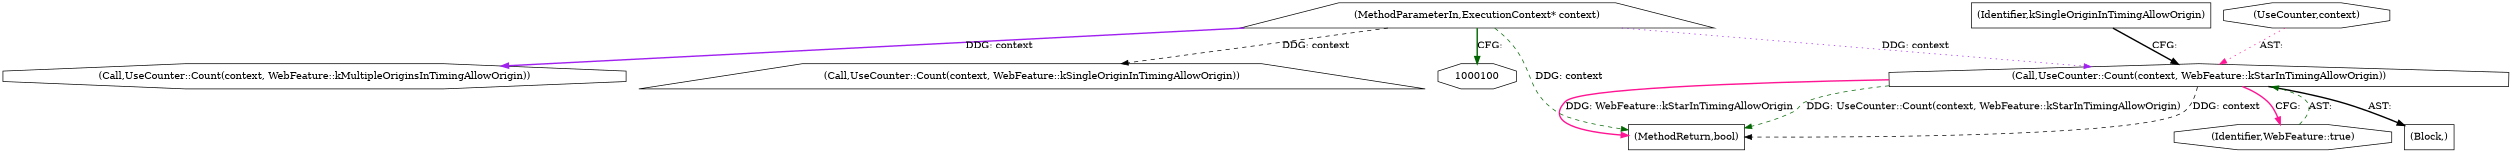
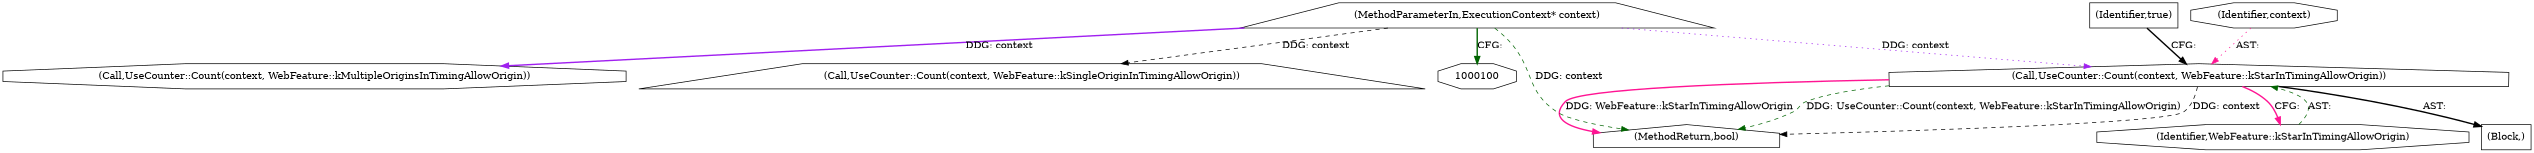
node "(Identifier,kSingleOriginInTimingAllowOrigin)": label "(Identifier,kSingleOriginInTimingAllowOrigin)" -> "(Identifier,true)"
node "(UseCounter,context)": label "(UseCounter,context)" -> "(Identifier,context)"
node "(MethodReturn,bool)": shape box -> house
node "(Identifier,WebFeature::true)": label "(Identifier,WebFeature::true)" -> "(Identifier,WebFeature::kStarInTimingAllowOrigin)"
